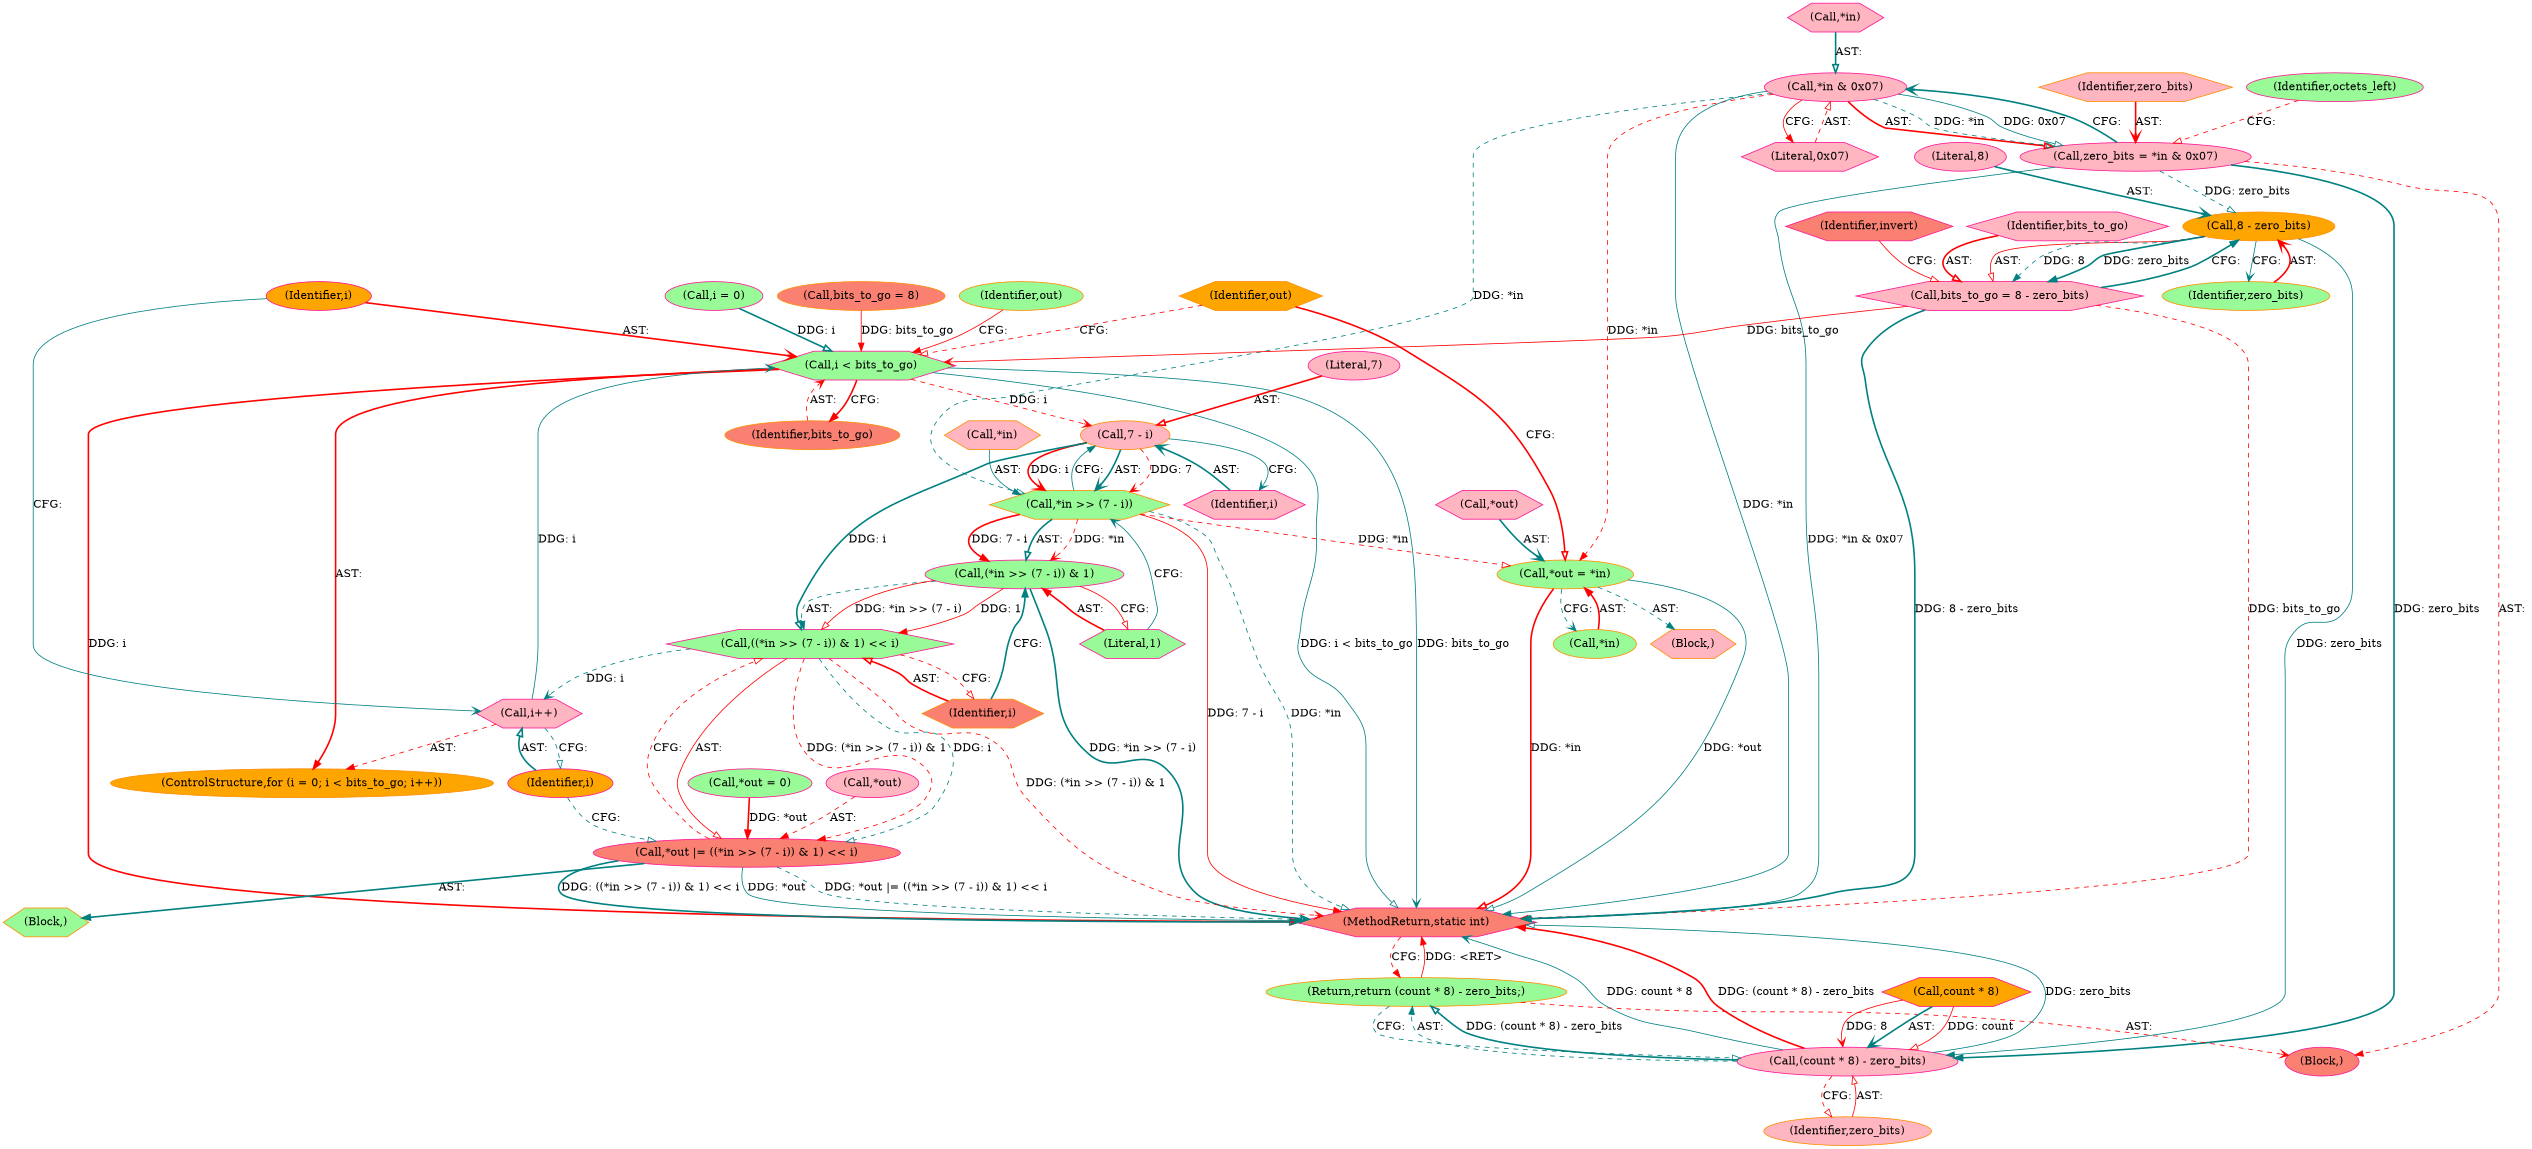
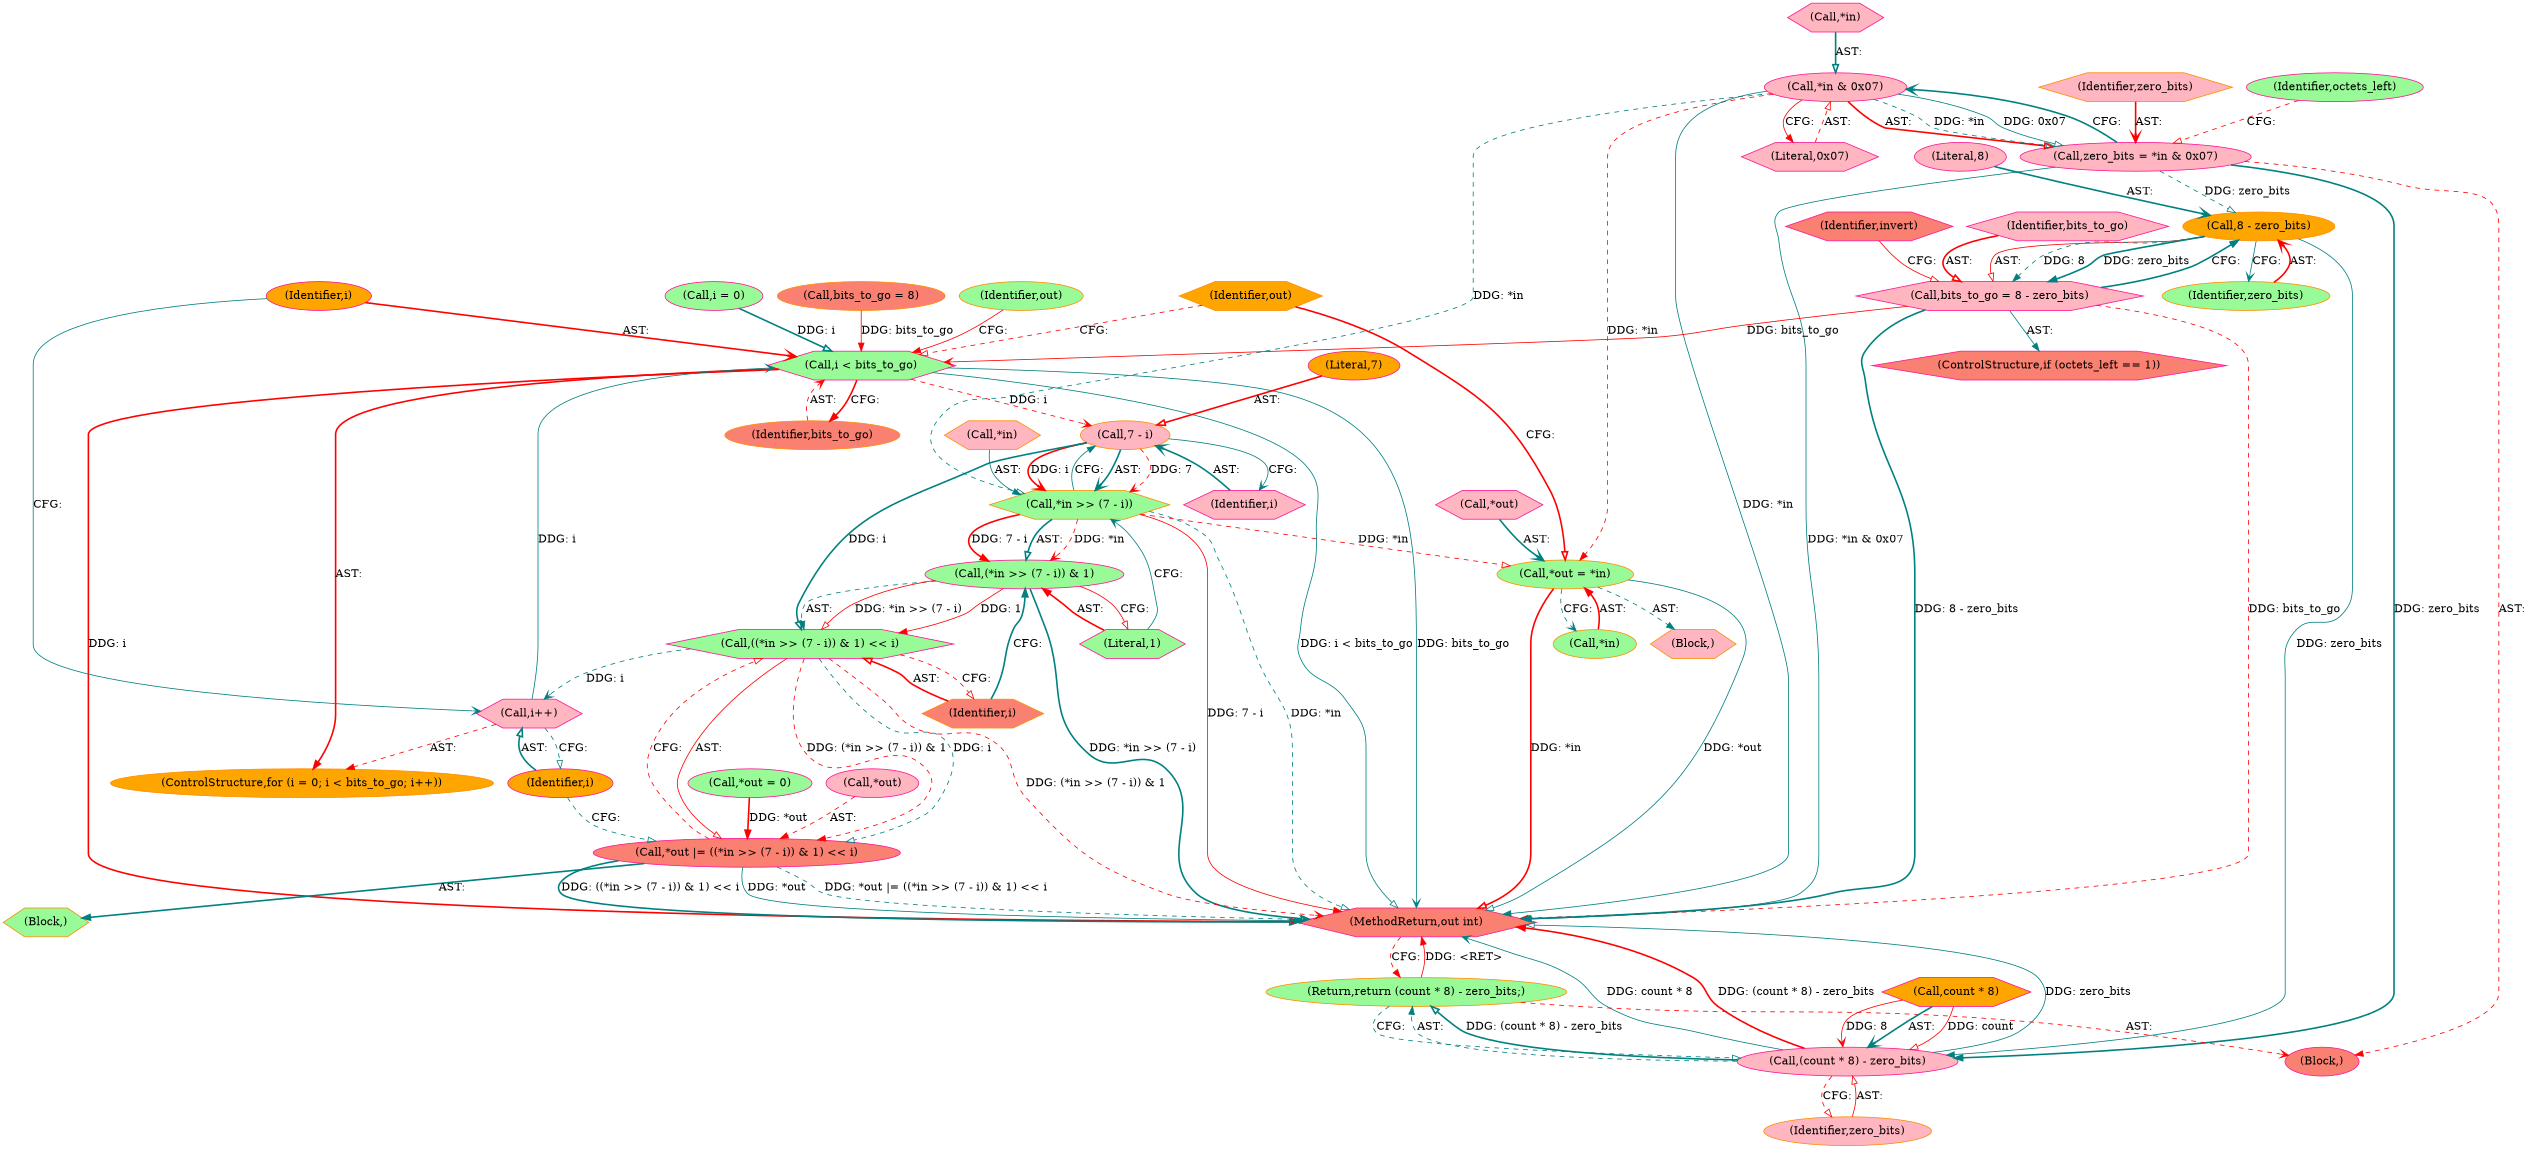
node "(Literal,7)": fillcolor lightpink -> orange
node "(ControlStructure,if (octets_left == 1))": added
node "(MethodReturn,static int)": label "(MethodReturn,static int)" -> "(MethodReturn,out int)"
